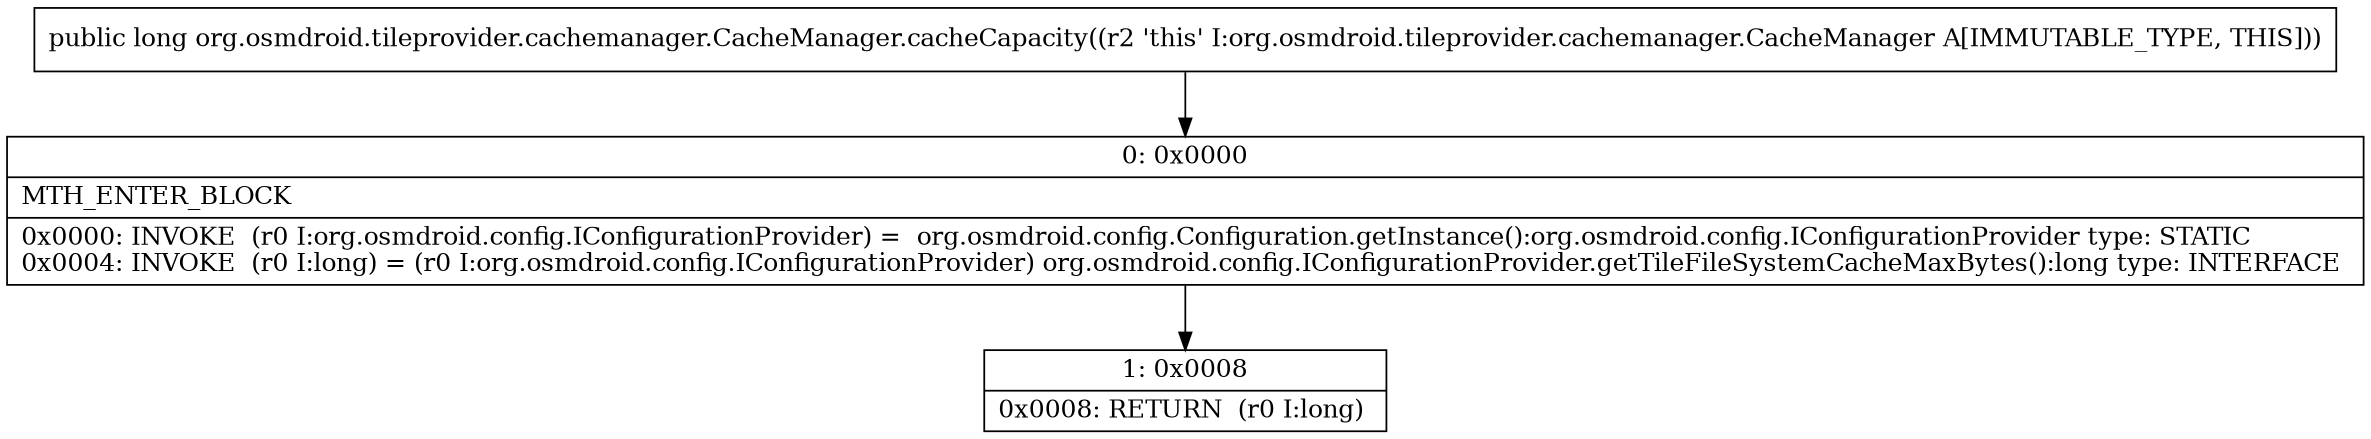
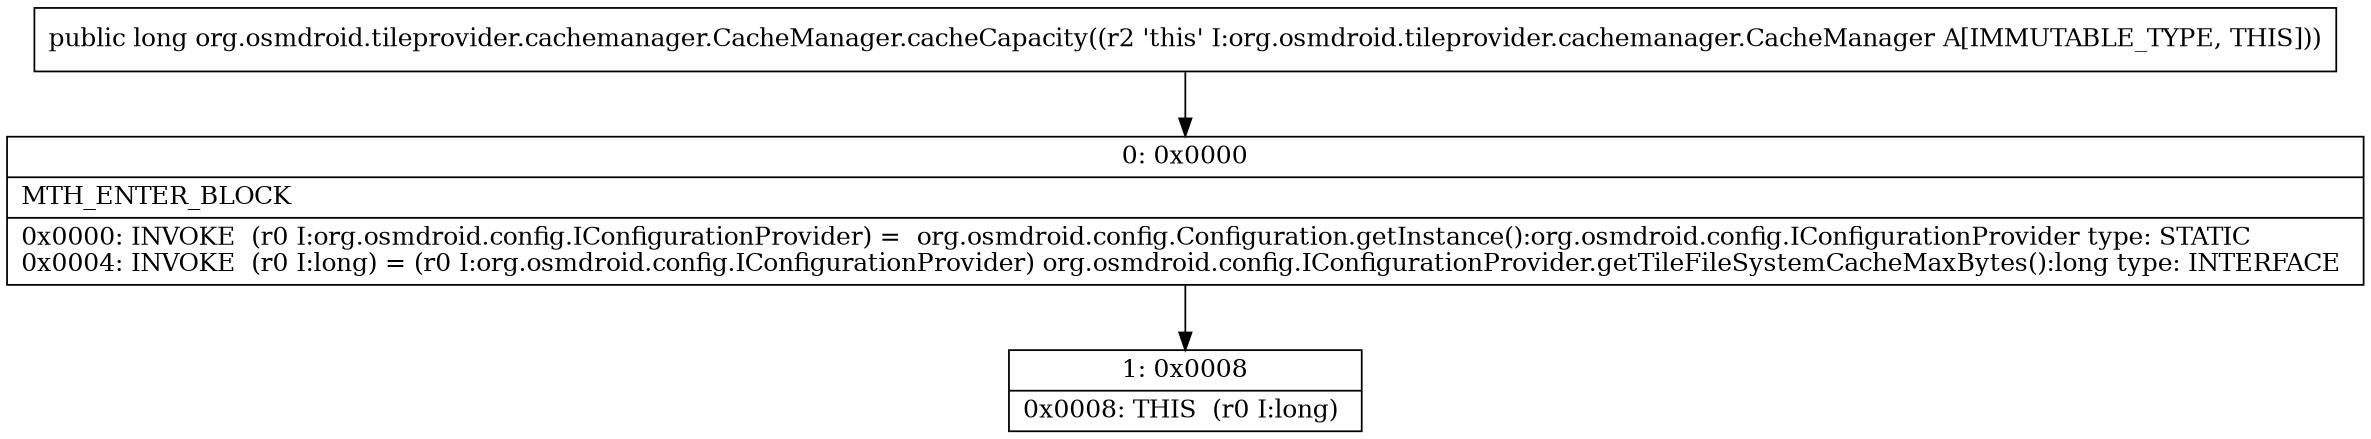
node "1: 0x0008": text "0x0008: RETURN  (r0 I:long)" -> "0x0008: THIS  (r0 I:long)"
